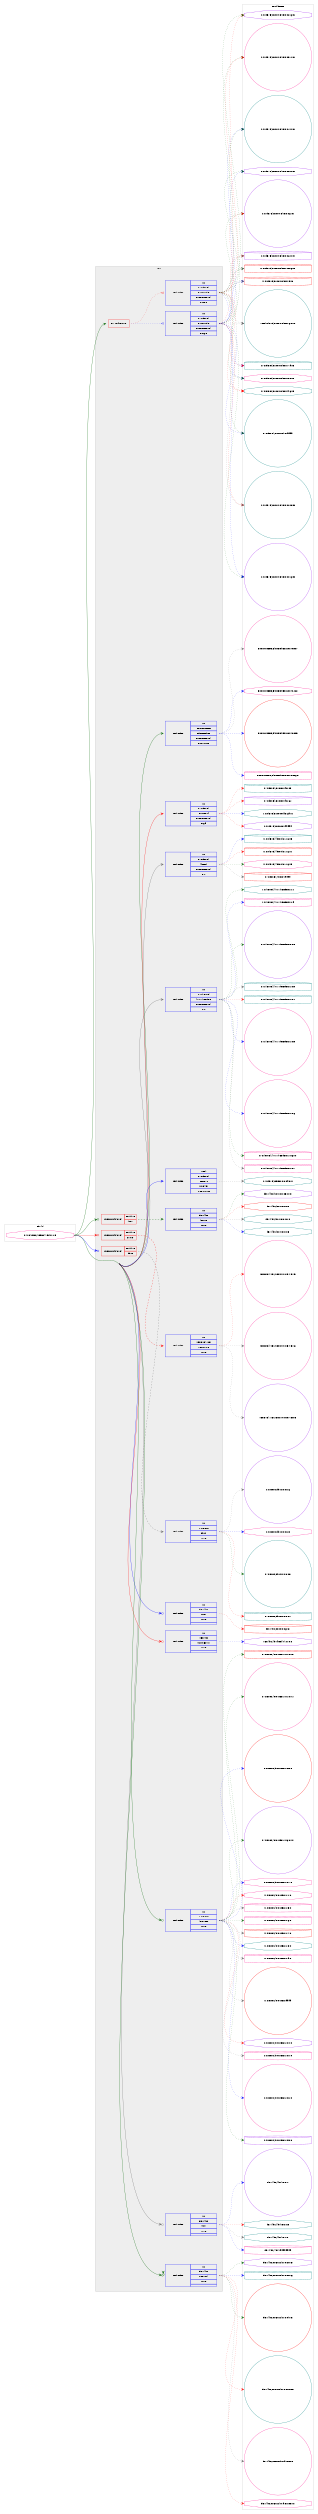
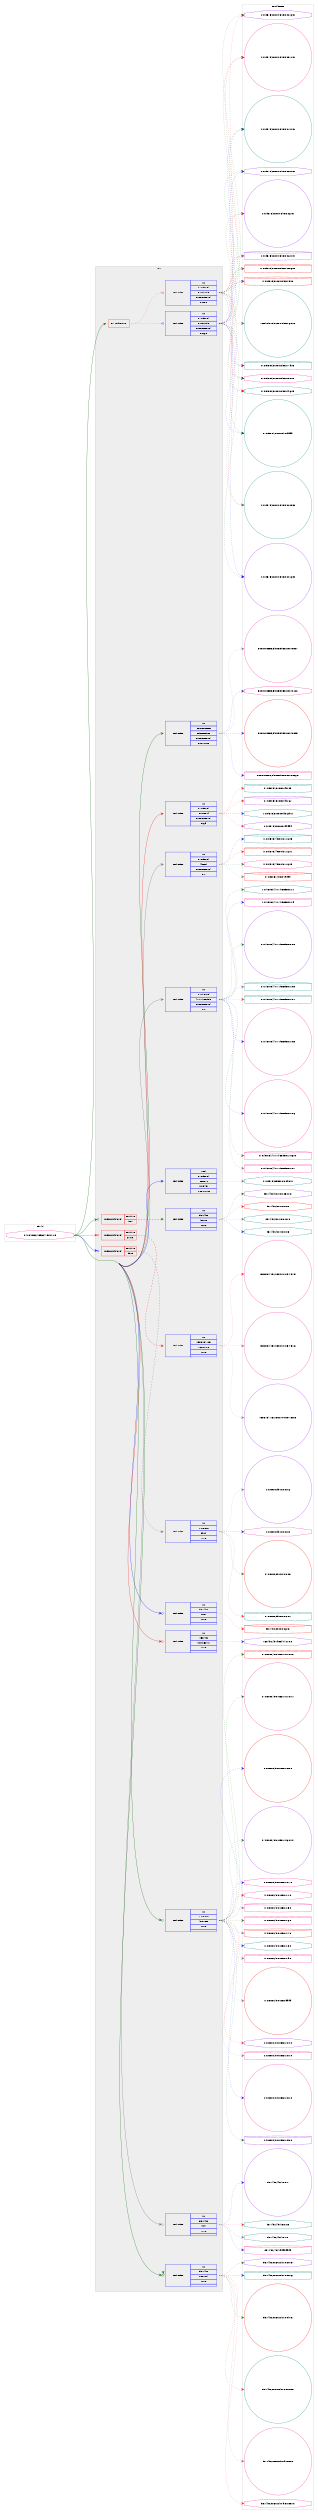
node "sys-apps/dbus-1.10.18": color teal -> red
